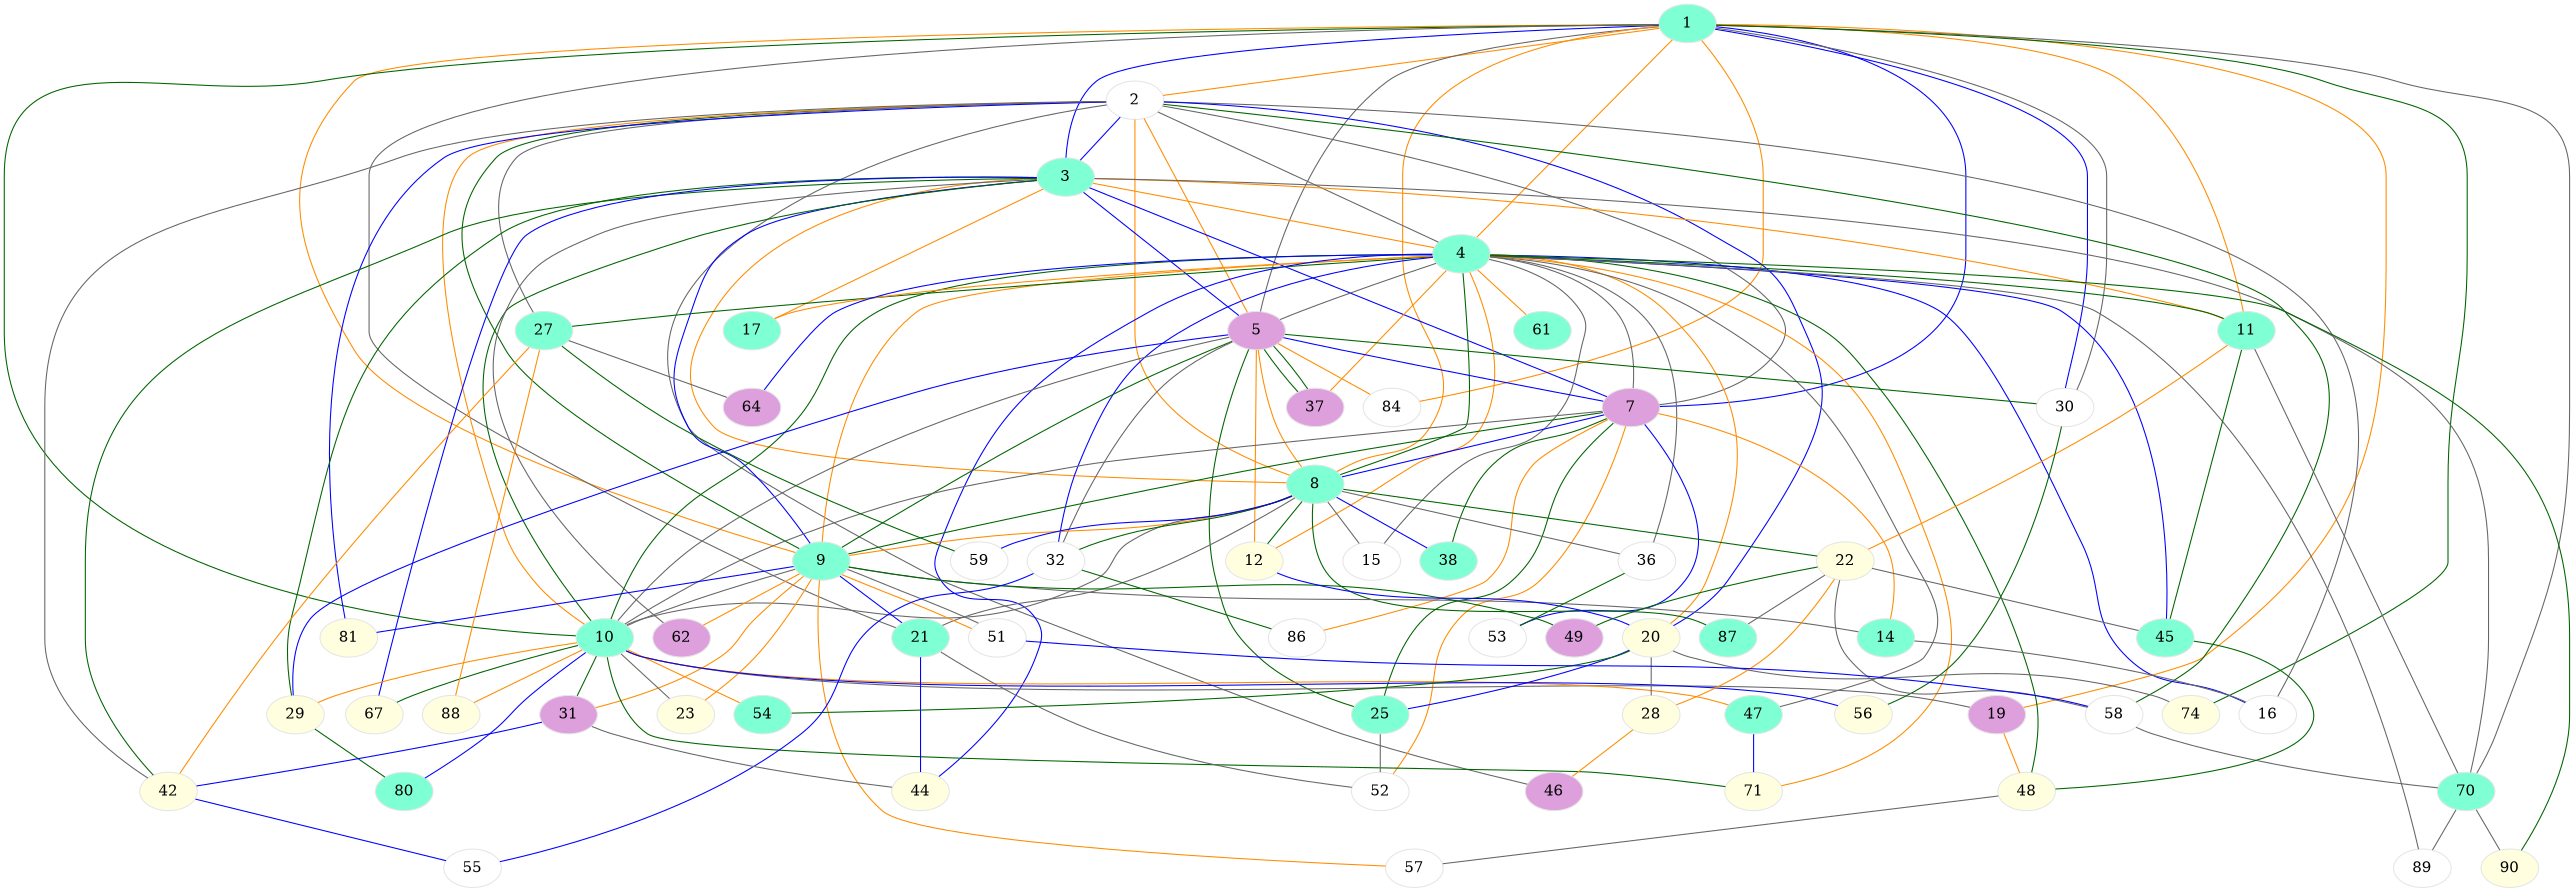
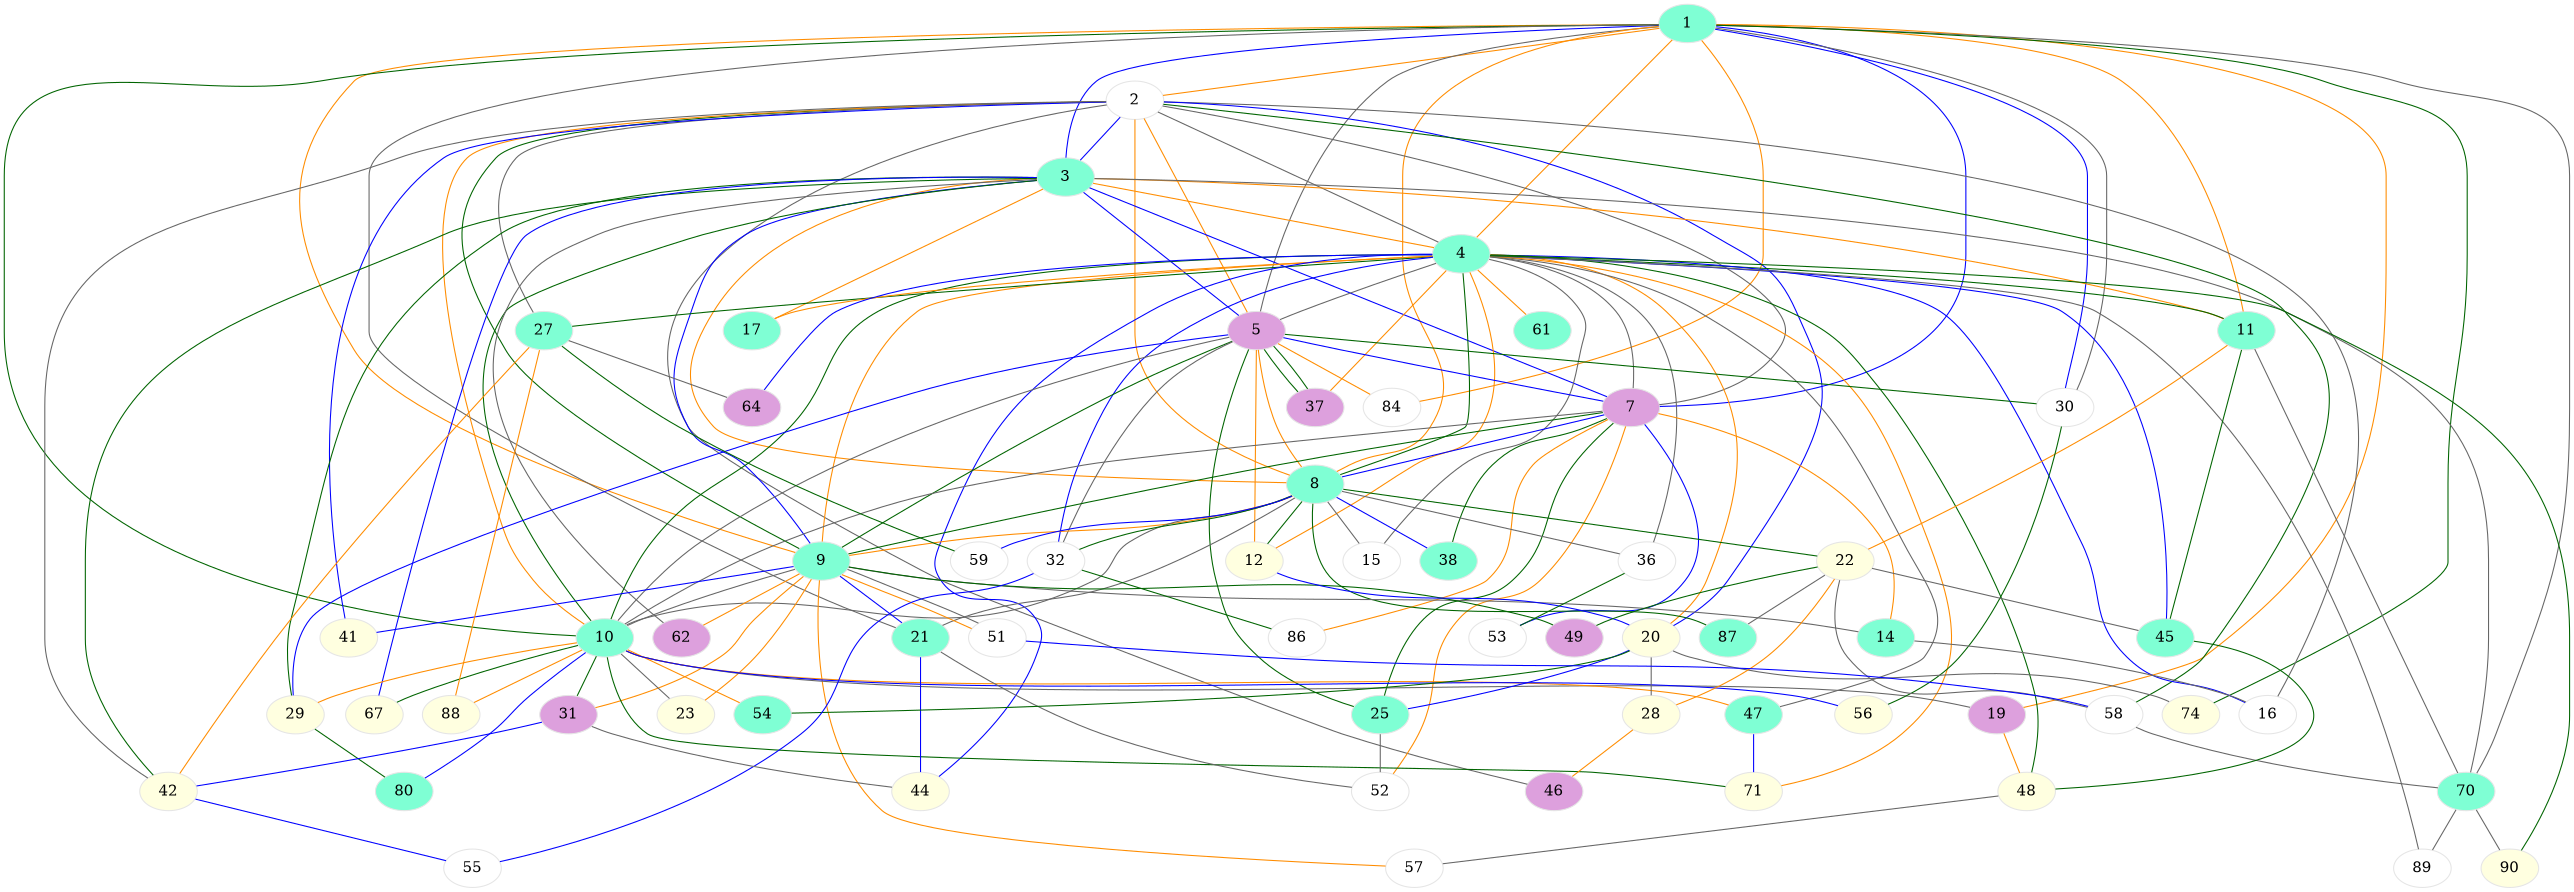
node "81": label "81" -> "41"
